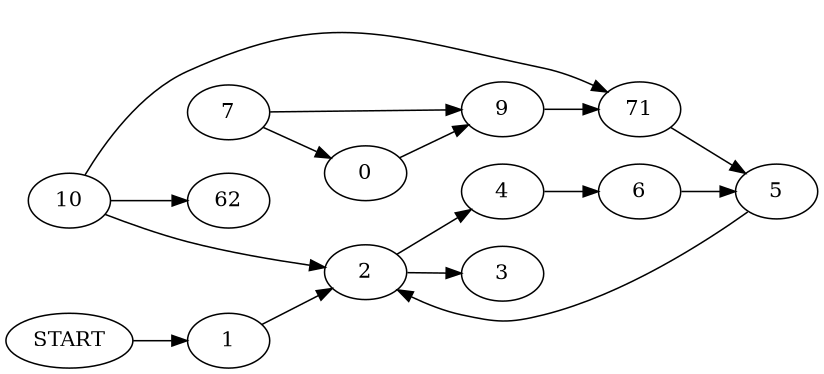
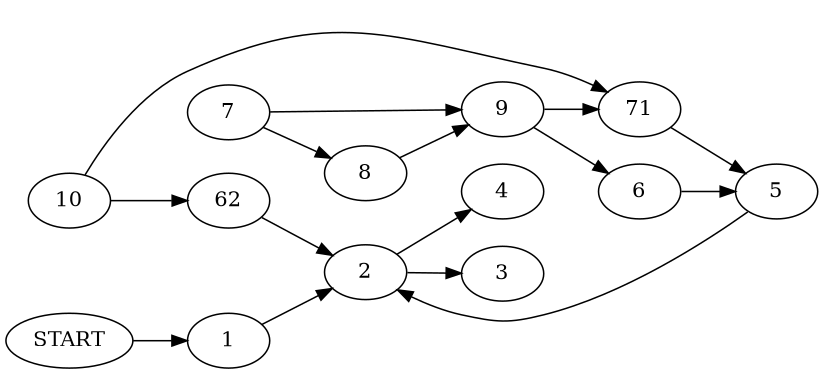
node "0": label "0" -> "8"
edge "4" -> "6": now "9" -> "6"
edge "10" -> "2": now "62" -> "2"
